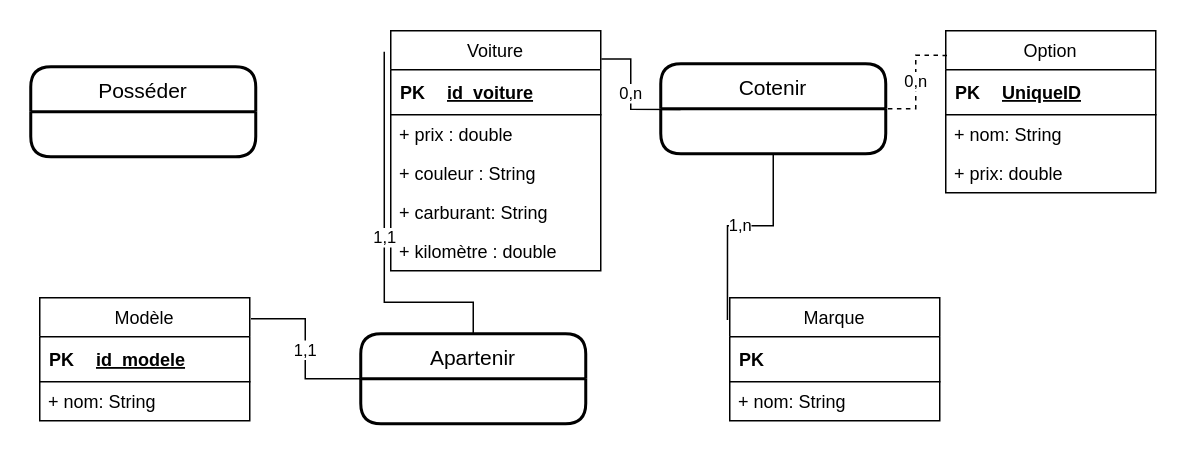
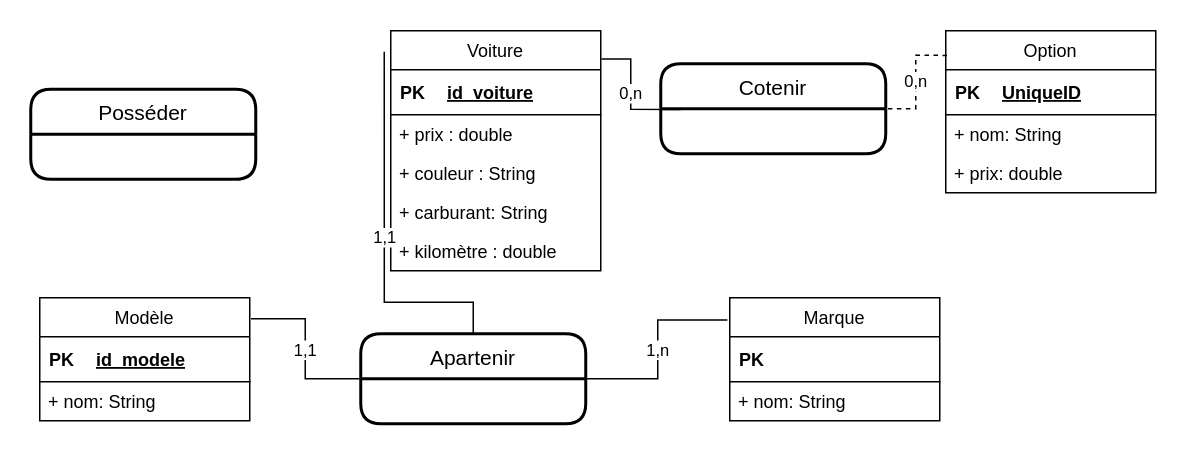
node "Posséder": moved (143, 112) -> (143, 134)
edge "Cotenir" -- "Marque": now "Apartenir" -- "Marque"
